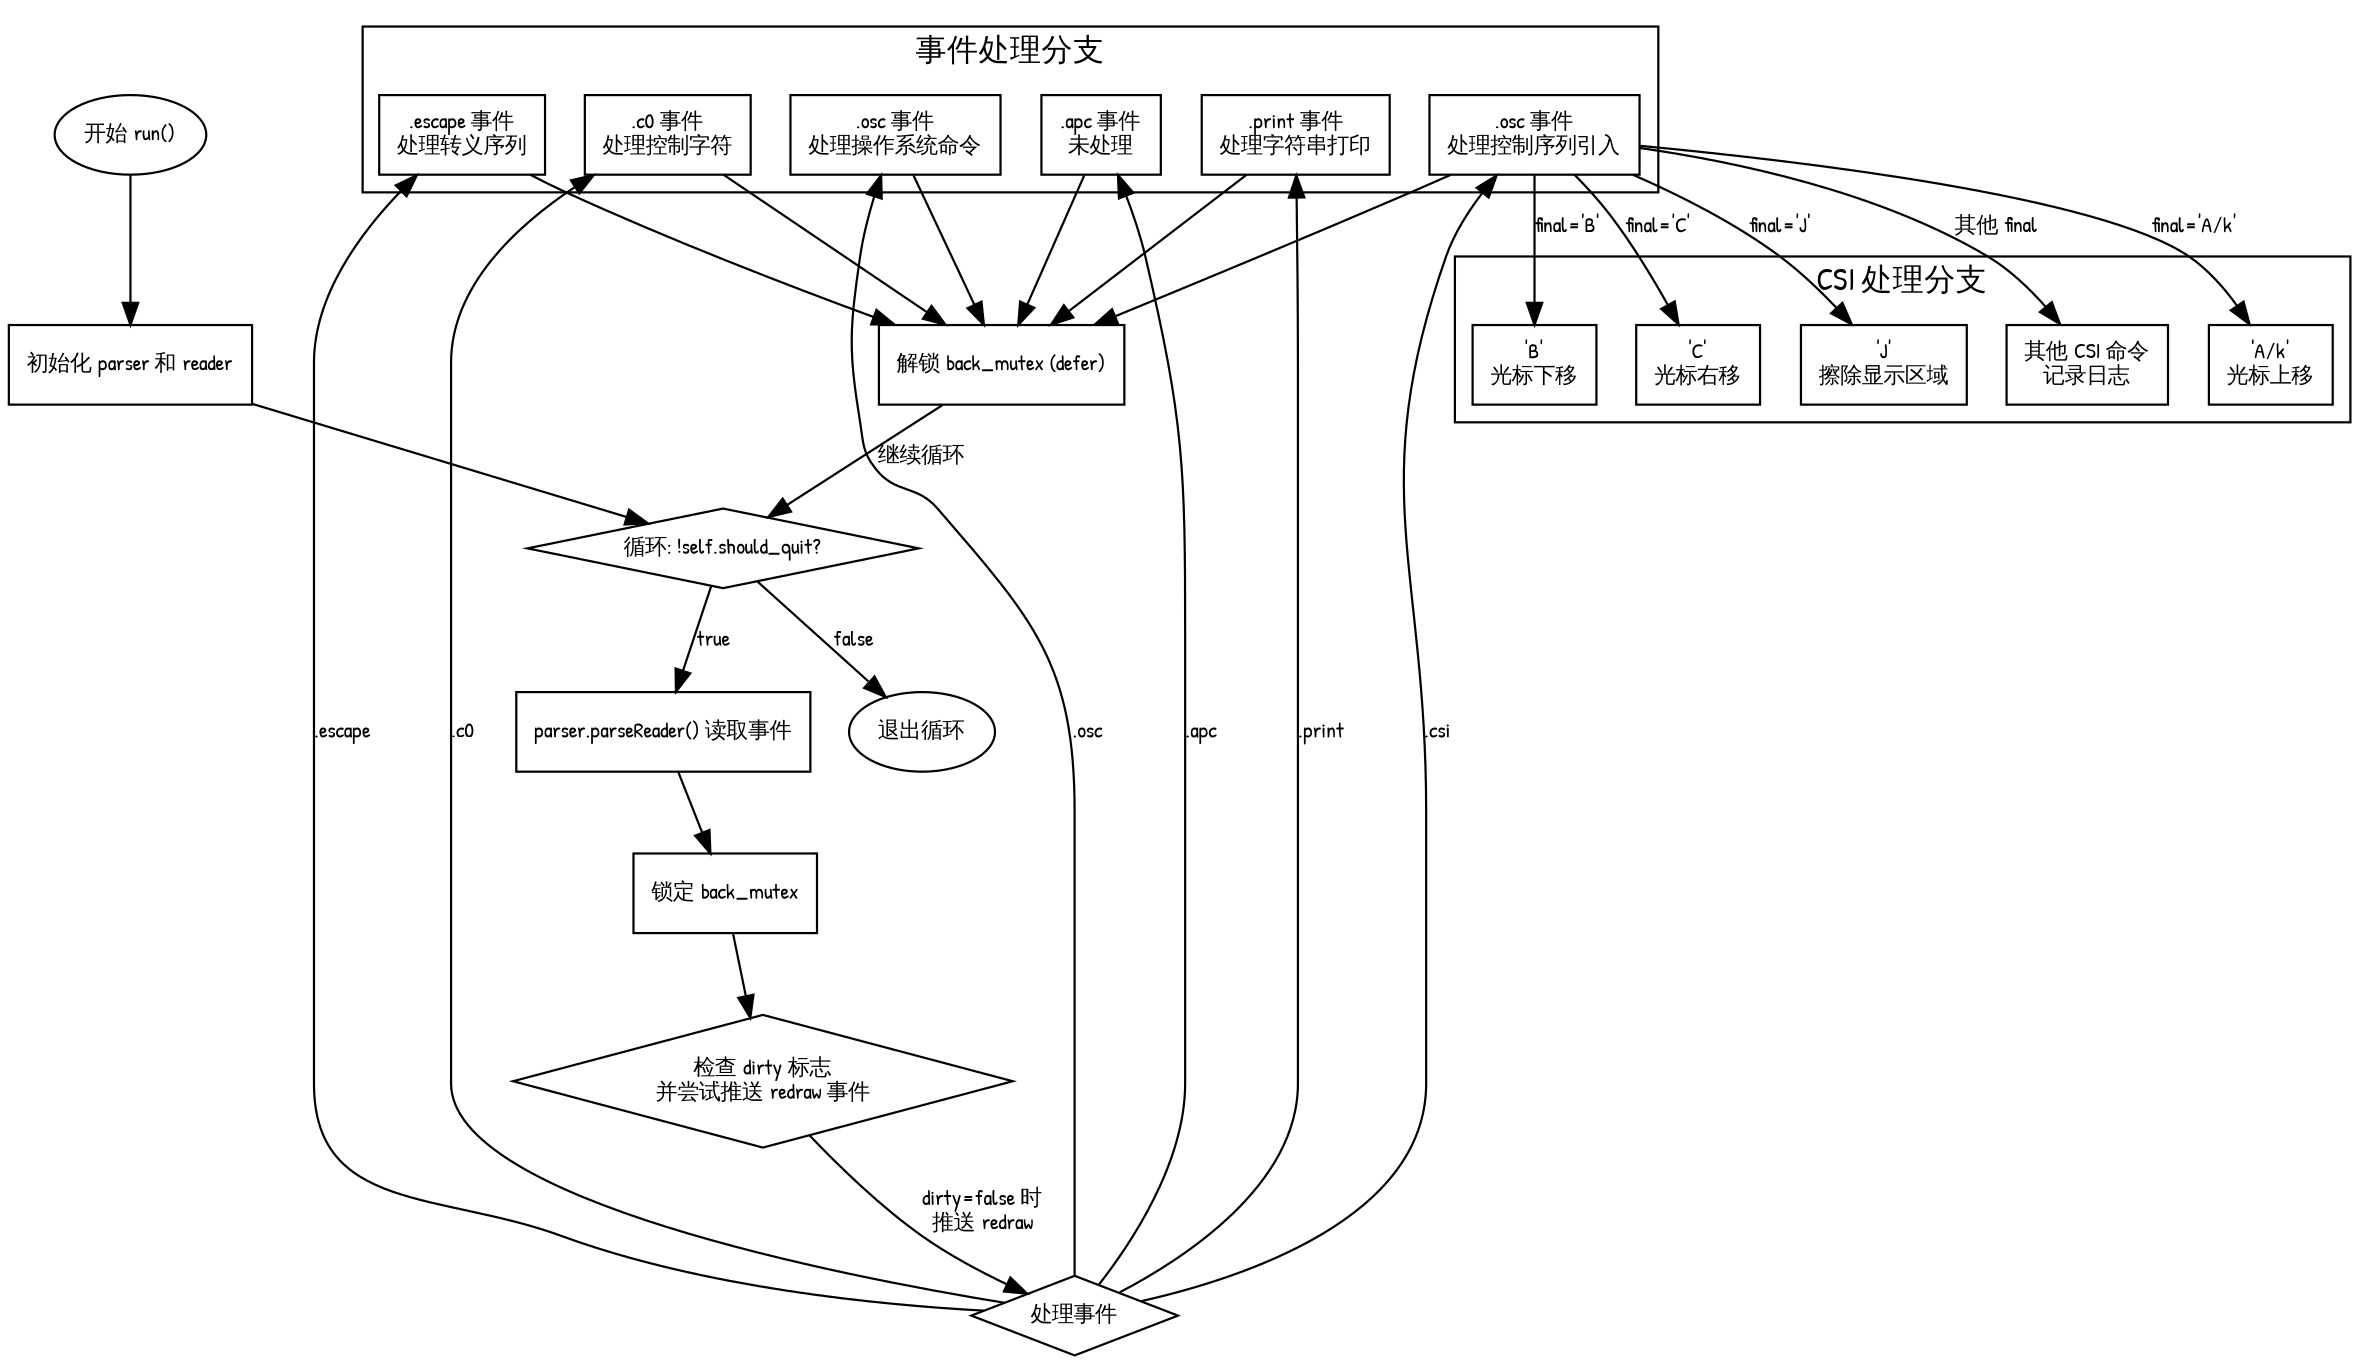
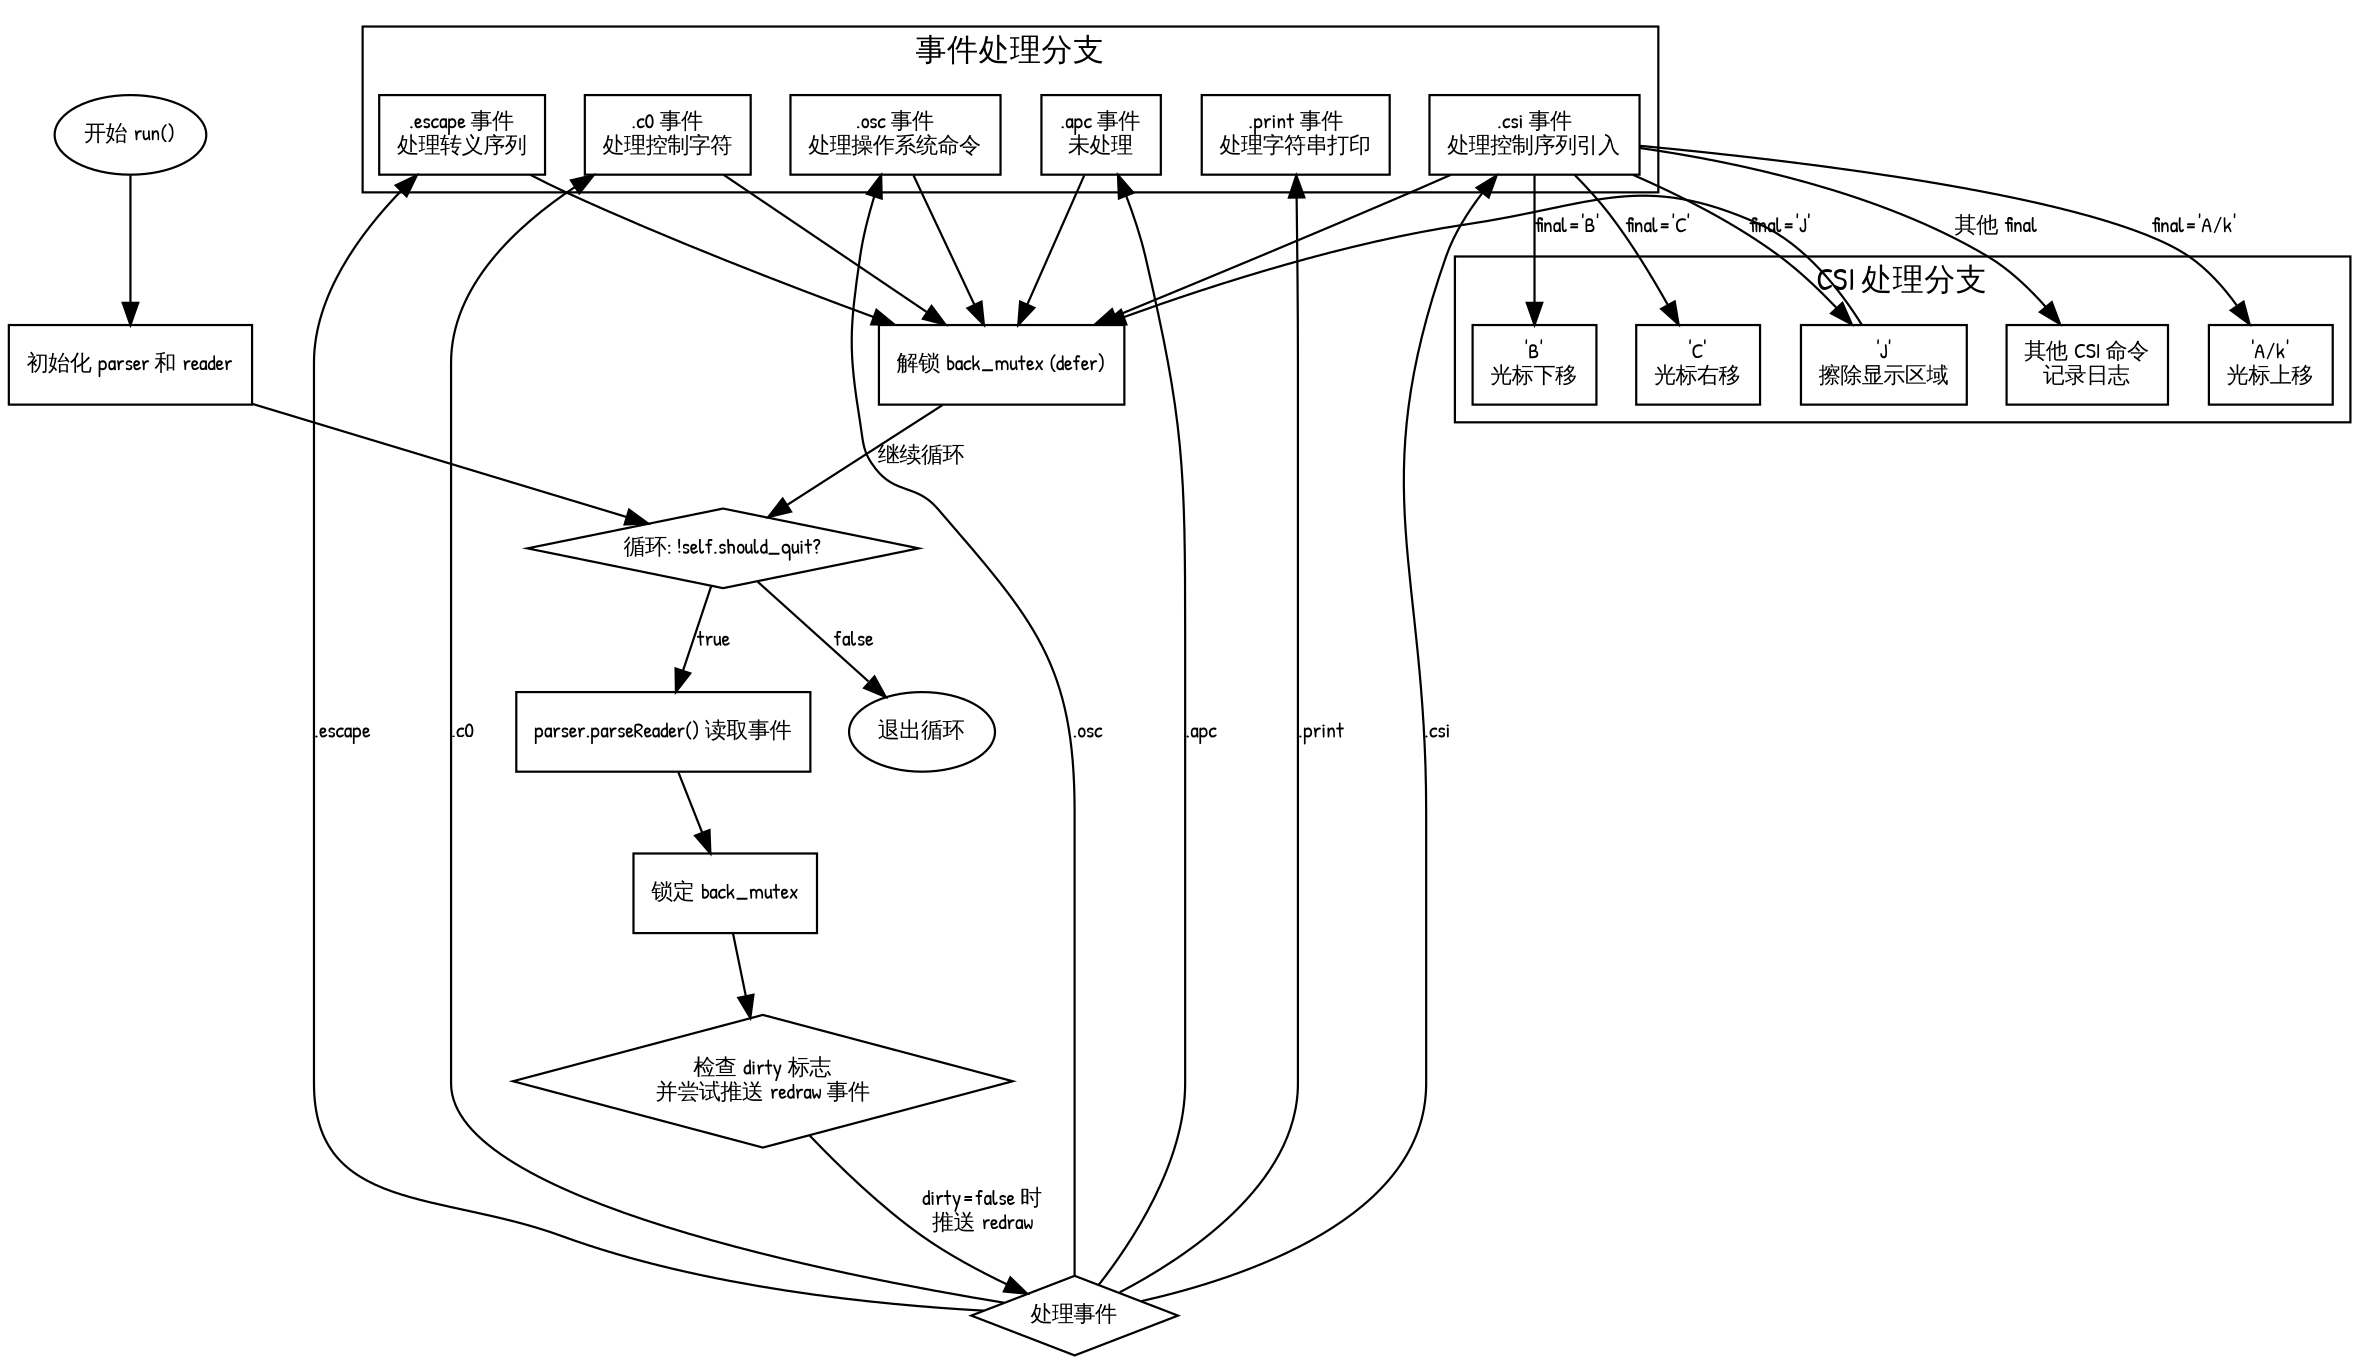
node ".osc 事件 处理控制序列引入": label ".osc 事件 处理控制序列引入" -> ".csi 事件 处理控制序列引入"
edge ".print 事件 处理字符串打印" -> "解锁 back_mutex (defer)": now "'J' 擦除显示区域" -> "解锁 back_mutex (defer)"
